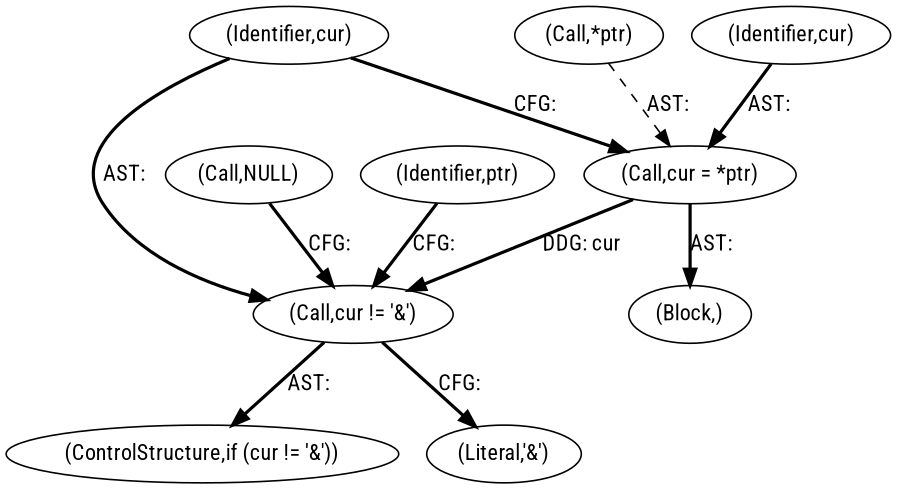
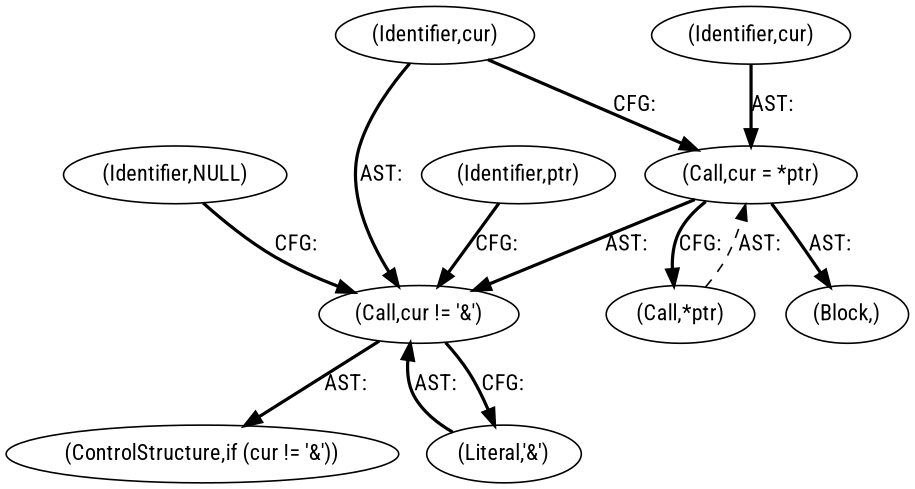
node "(Call,NULL)": label "(Call,NULL)" -> "(Identifier,NULL)"
edge "(Call,cur = *ptr)" -> "(Call,*ptr)": added, label "CFG:"
edge "(Call,cur = *ptr)" -> "(Call,cur != '&')": label "DDG: cur" -> "AST: "
edge "(Literal,'&')" -> "(Call,cur != '&')": added, label "AST:"
